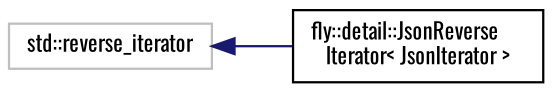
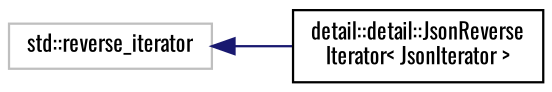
node "fly::detail::JsonReverse Iterator< JsonIterator >": label "fly::detail::JsonReverse Iterator< JsonIterator >" -> "detail::detail::JsonReverse Iterator< JsonIterator >"
